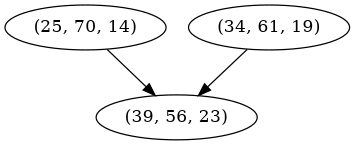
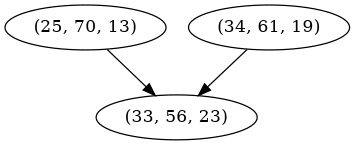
node "(25, 70, 14)": label "(25, 70, 14)" -> "(25, 70, 13)"
node "(39, 56, 23)": label "(39, 56, 23)" -> "(33, 56, 23)"
